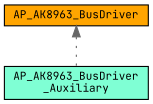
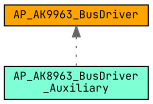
node "AP_AK8963_BusDriver": label "AP_AK8963_BusDriver" -> "AP_AK9963_BusDriver"
